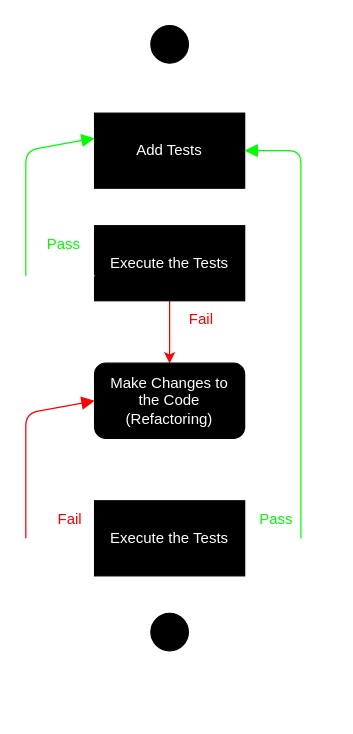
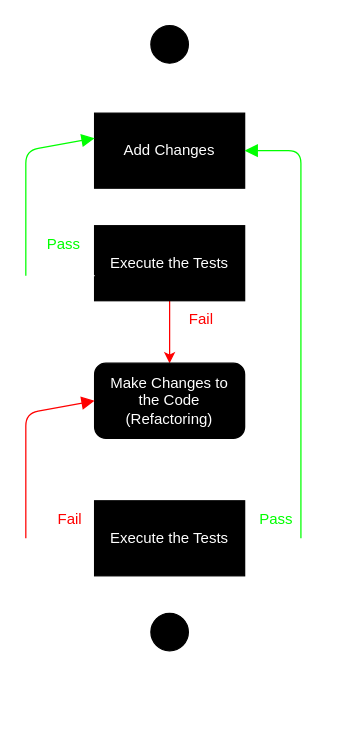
node "Add Tests": label "Add Tests" -> "Add Changes"
